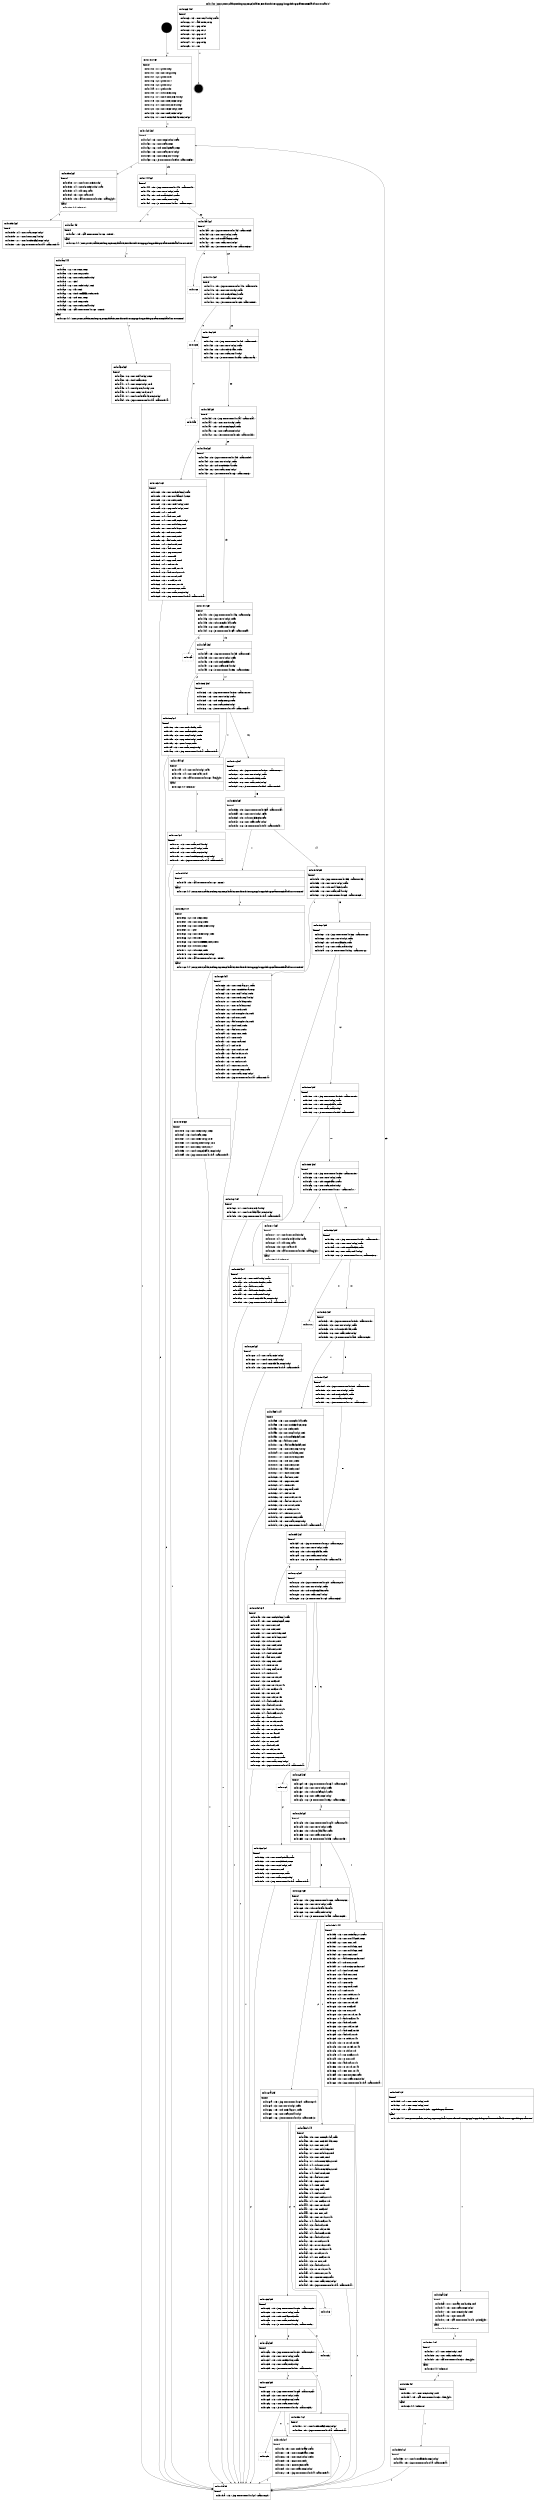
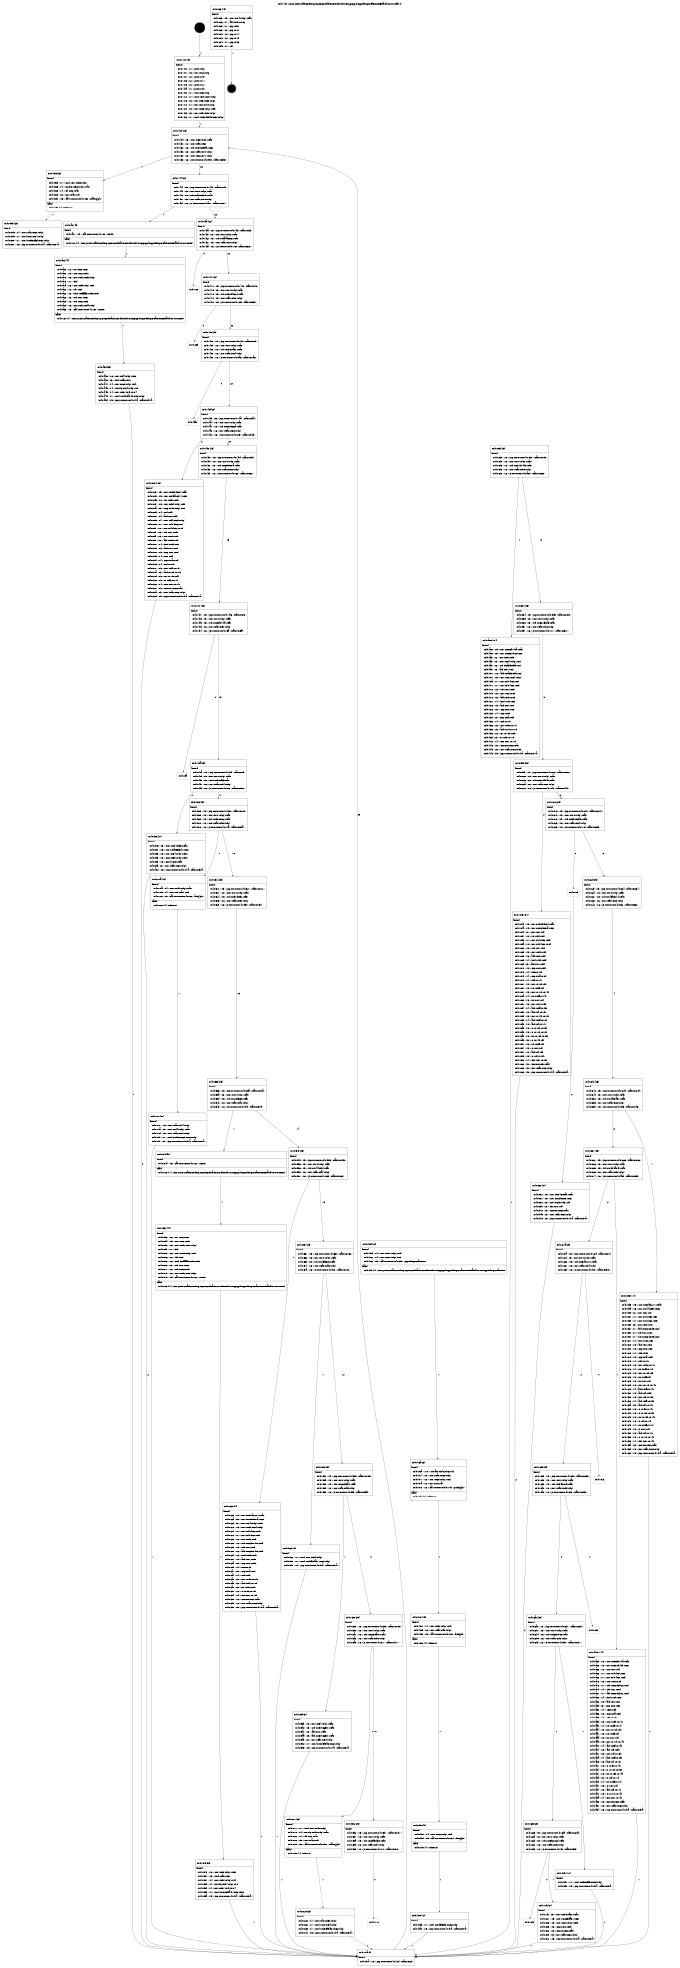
edge "0x401cee" -> "0x401ba5": now "0x401486 [25]" -> "0x401ba5"
edge "0x4015b2 [25]" -> "0x4015cb [25]": removed, label "10"
